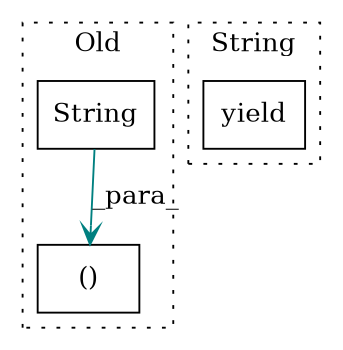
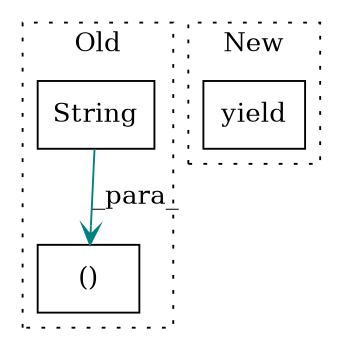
cluster "String": label "String" -> "New"
